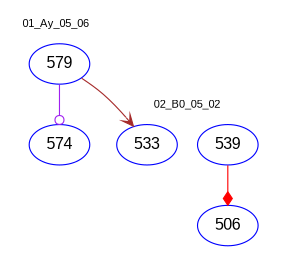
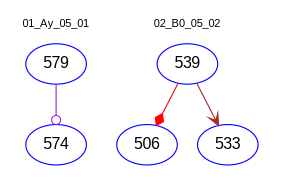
cluster "01_Ay_05_06": label "01_Ay_05_06" -> "01_Ay_05_01"
edge "579" -> "533": now "539" -> "533"
